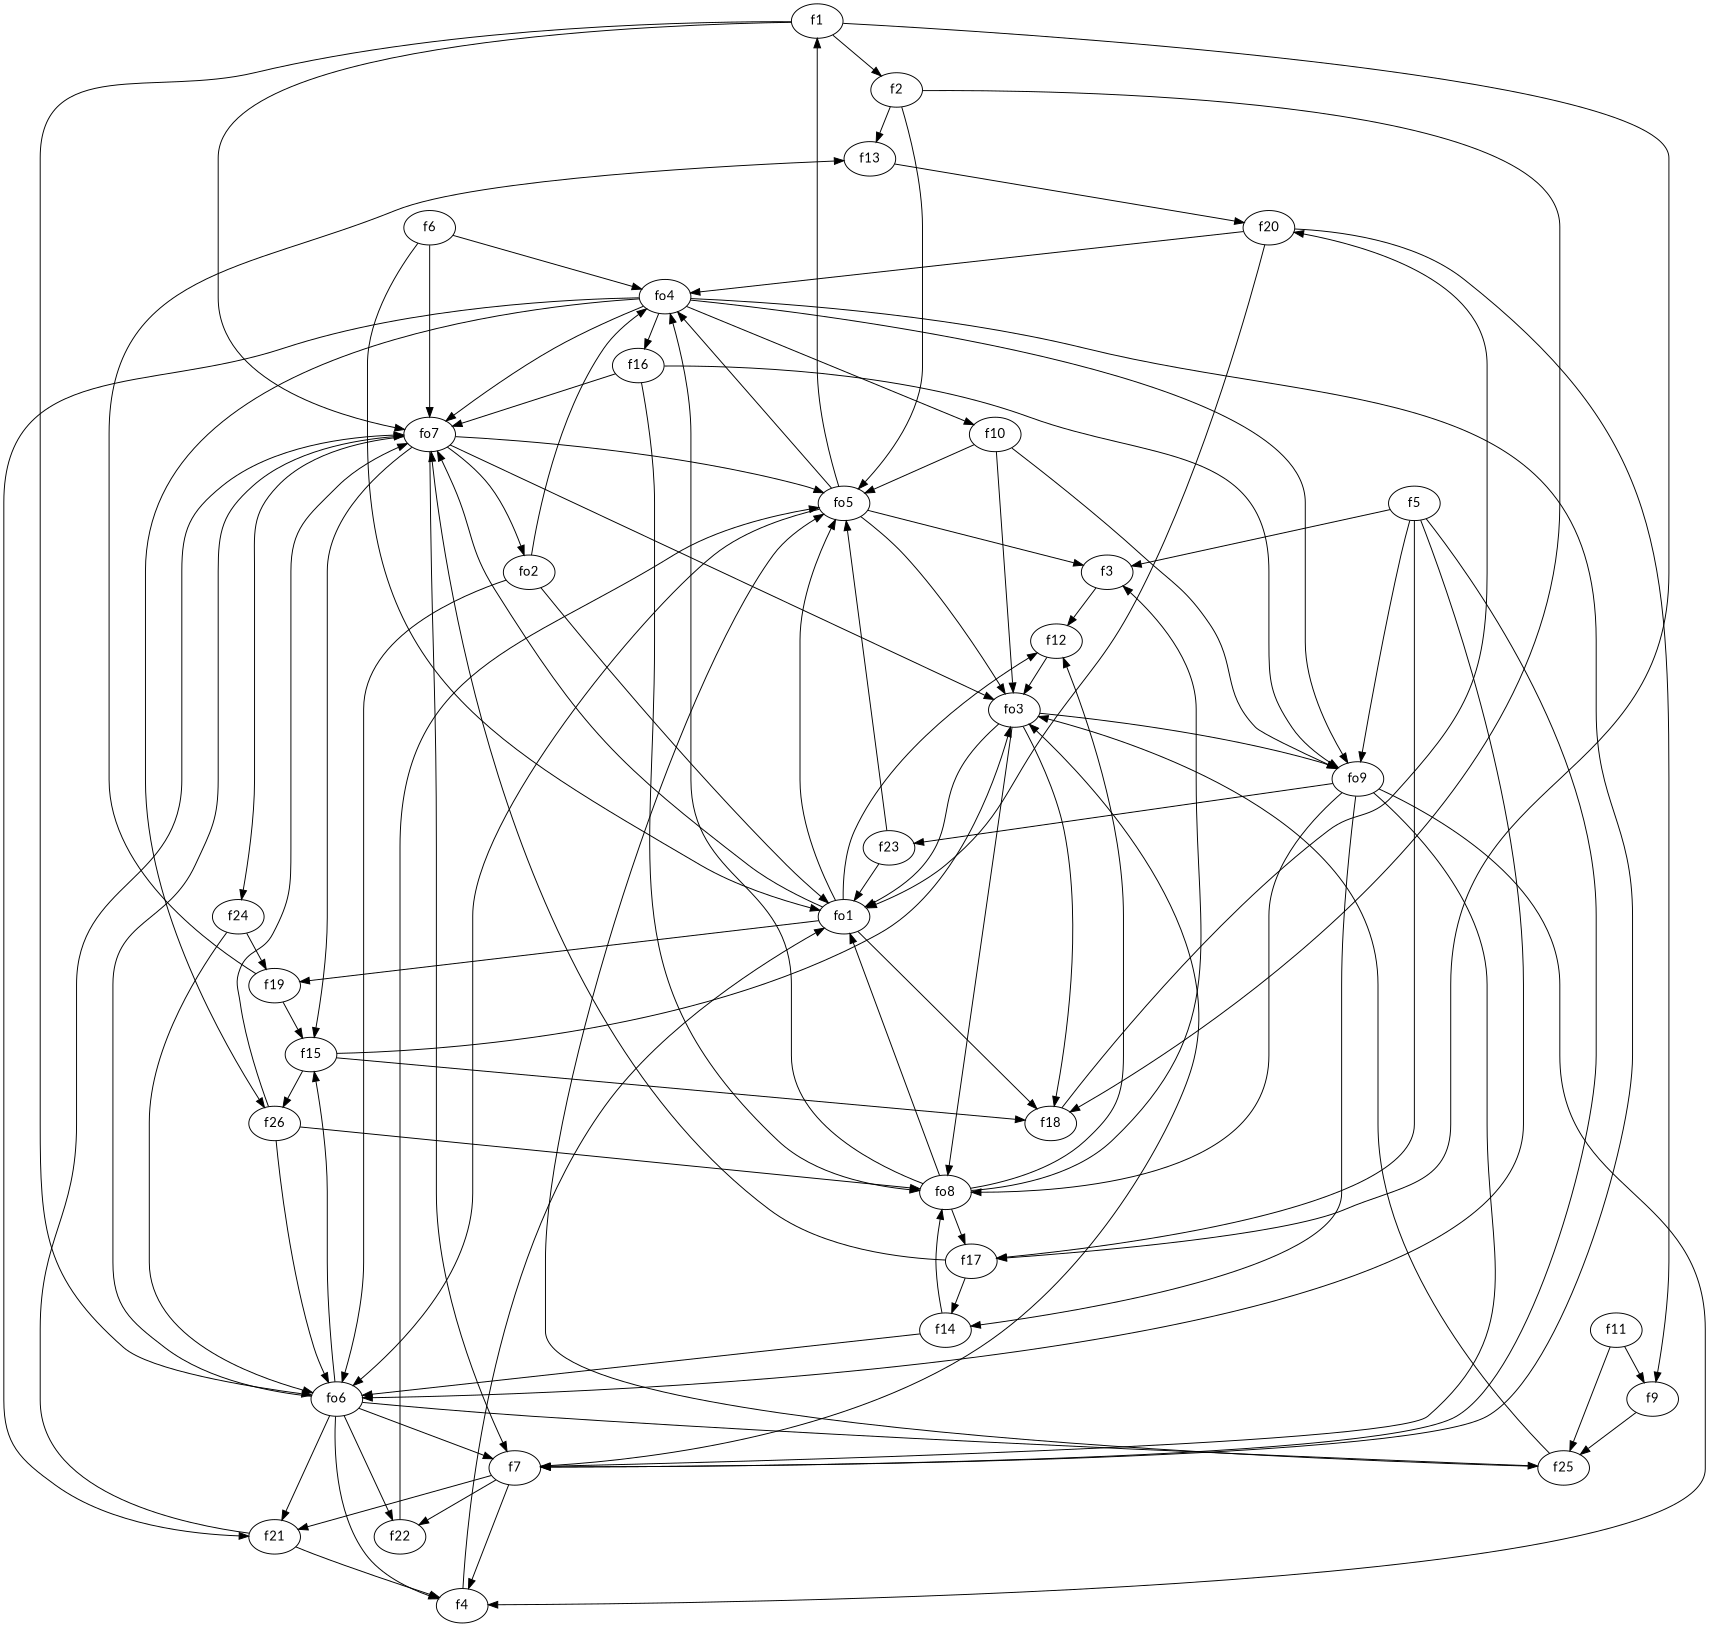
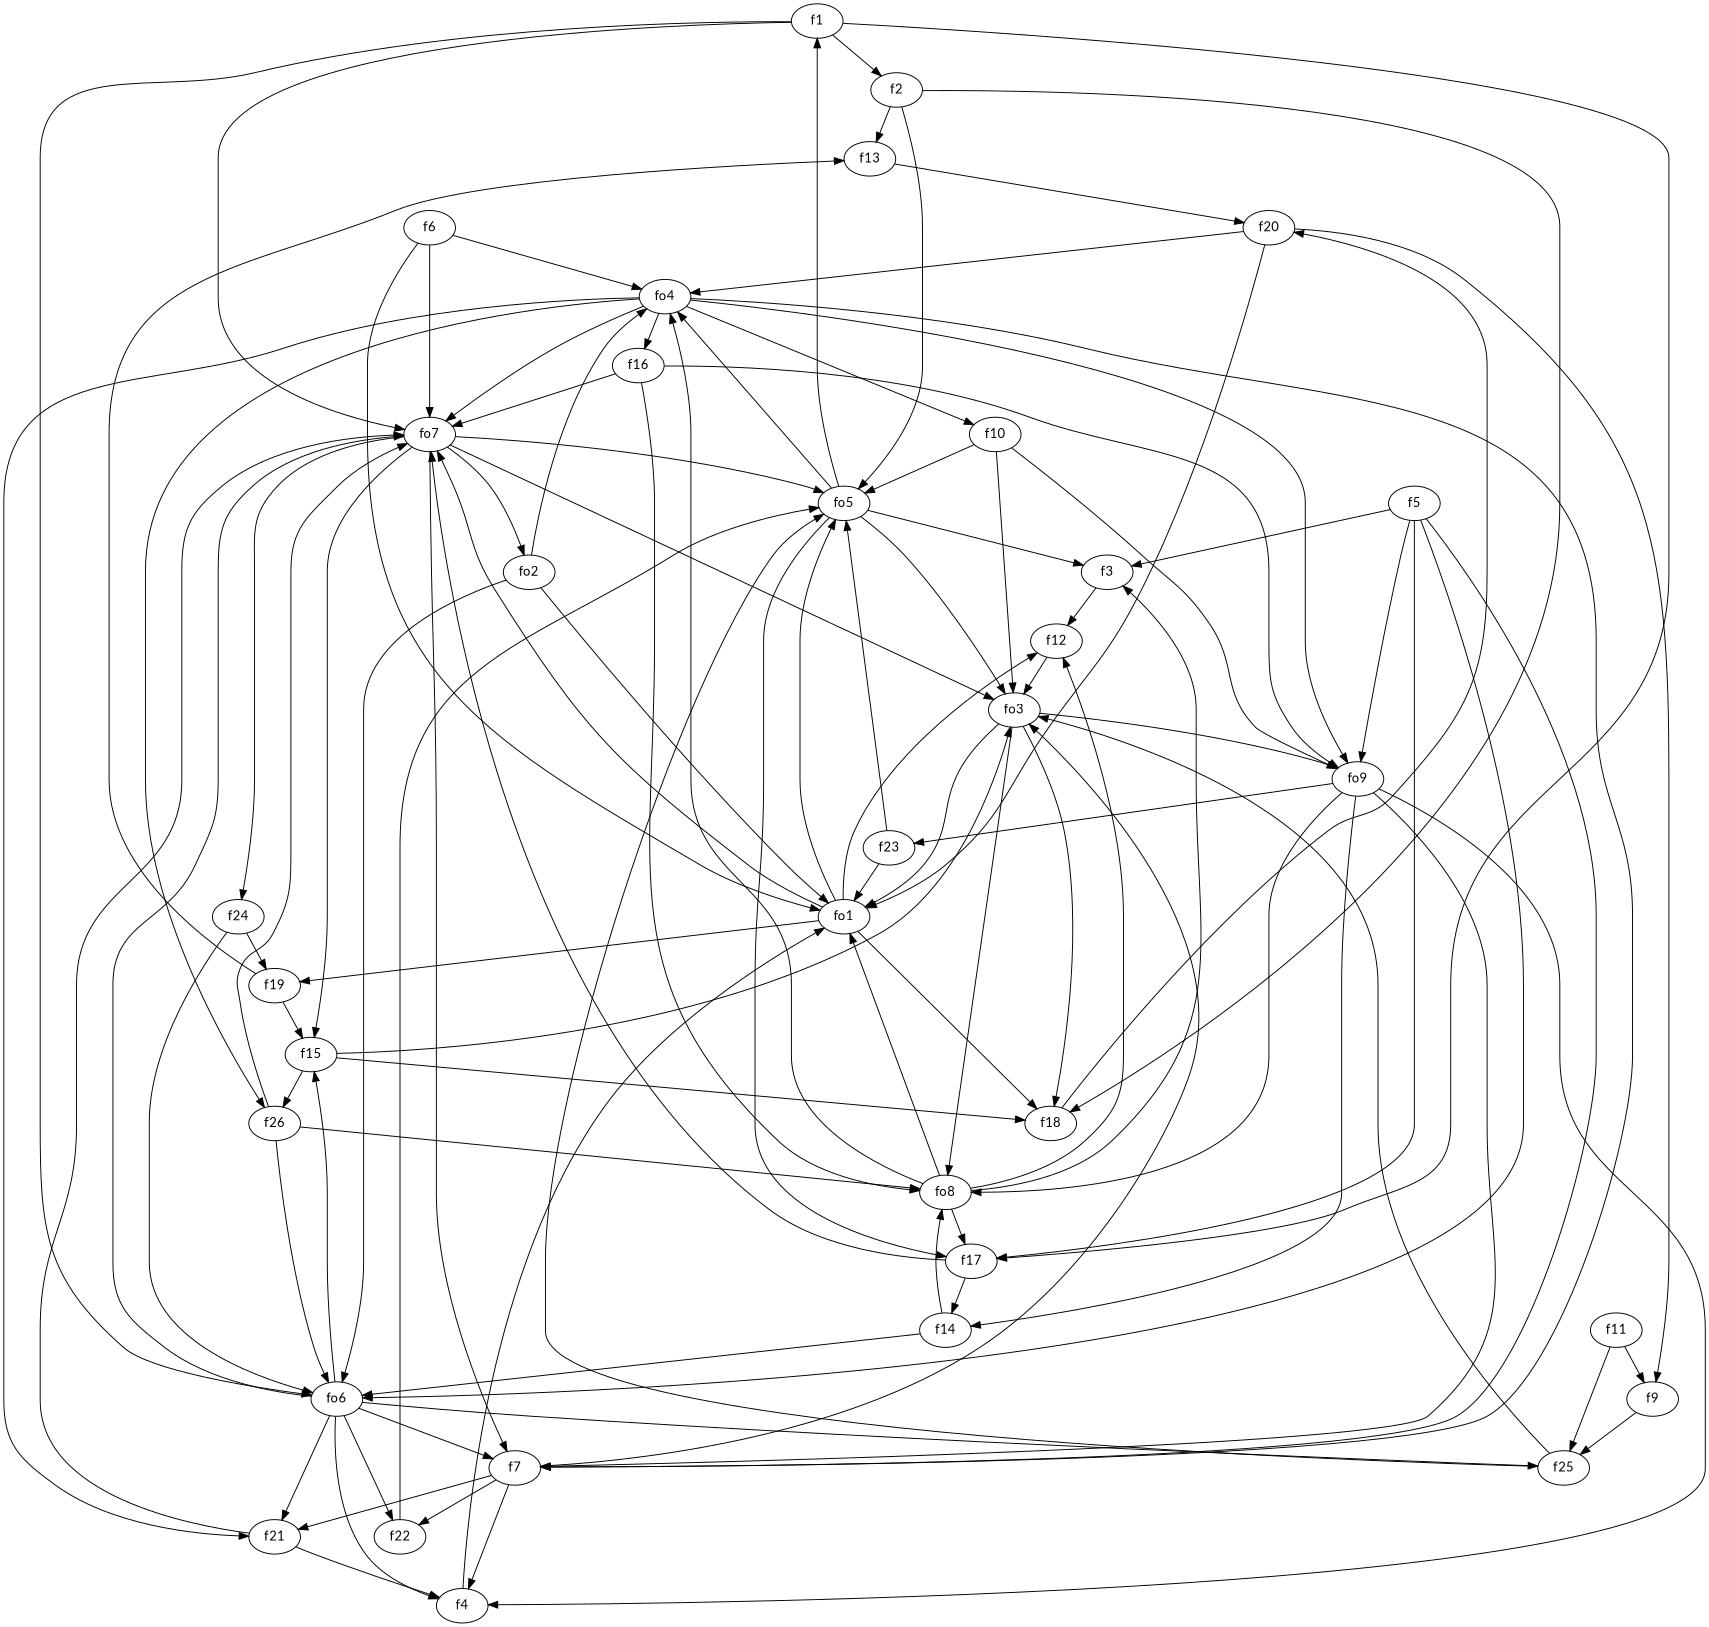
edge "fo5" -> "fo6": now "fo5" -> "f17"
